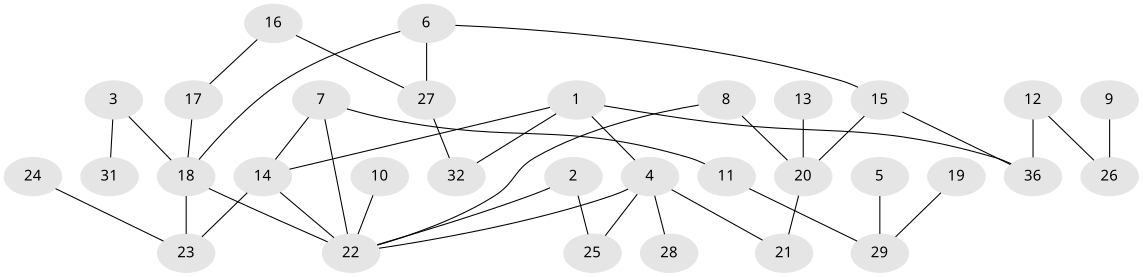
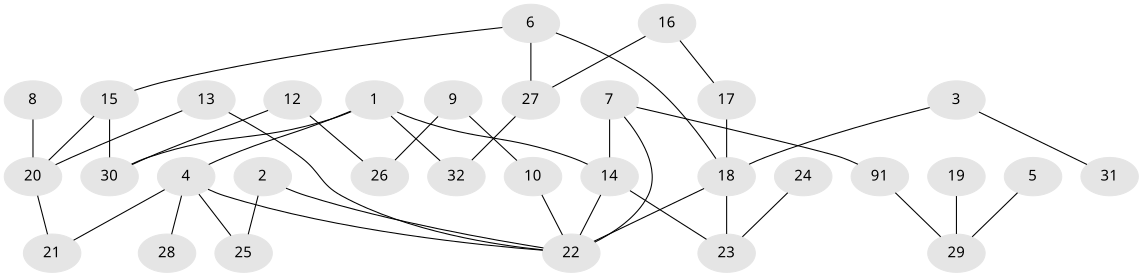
edge "9" -- "10": added
edge "8" -- "22": now "13" -- "22"
node "11": label "11" -> "91"
node "36": label "36" -> "30"
